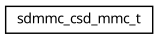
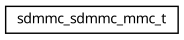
node "sdmmc_csd_mmc_t": label "sdmmc_csd_mmc_t" -> "sdmmc_sdmmc_mmc_t"
